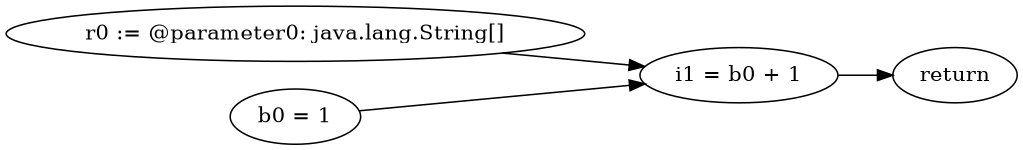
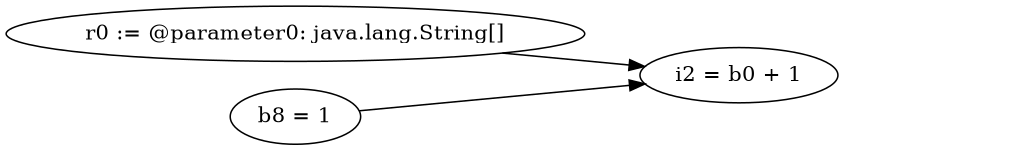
node "i1 = b0 + 1": label "i1 = b0 + 1" -> "i2 = b0 + 1"
node "return": removed
node "b0 = 1": label "b0 = 1" -> "b8 = 1"
